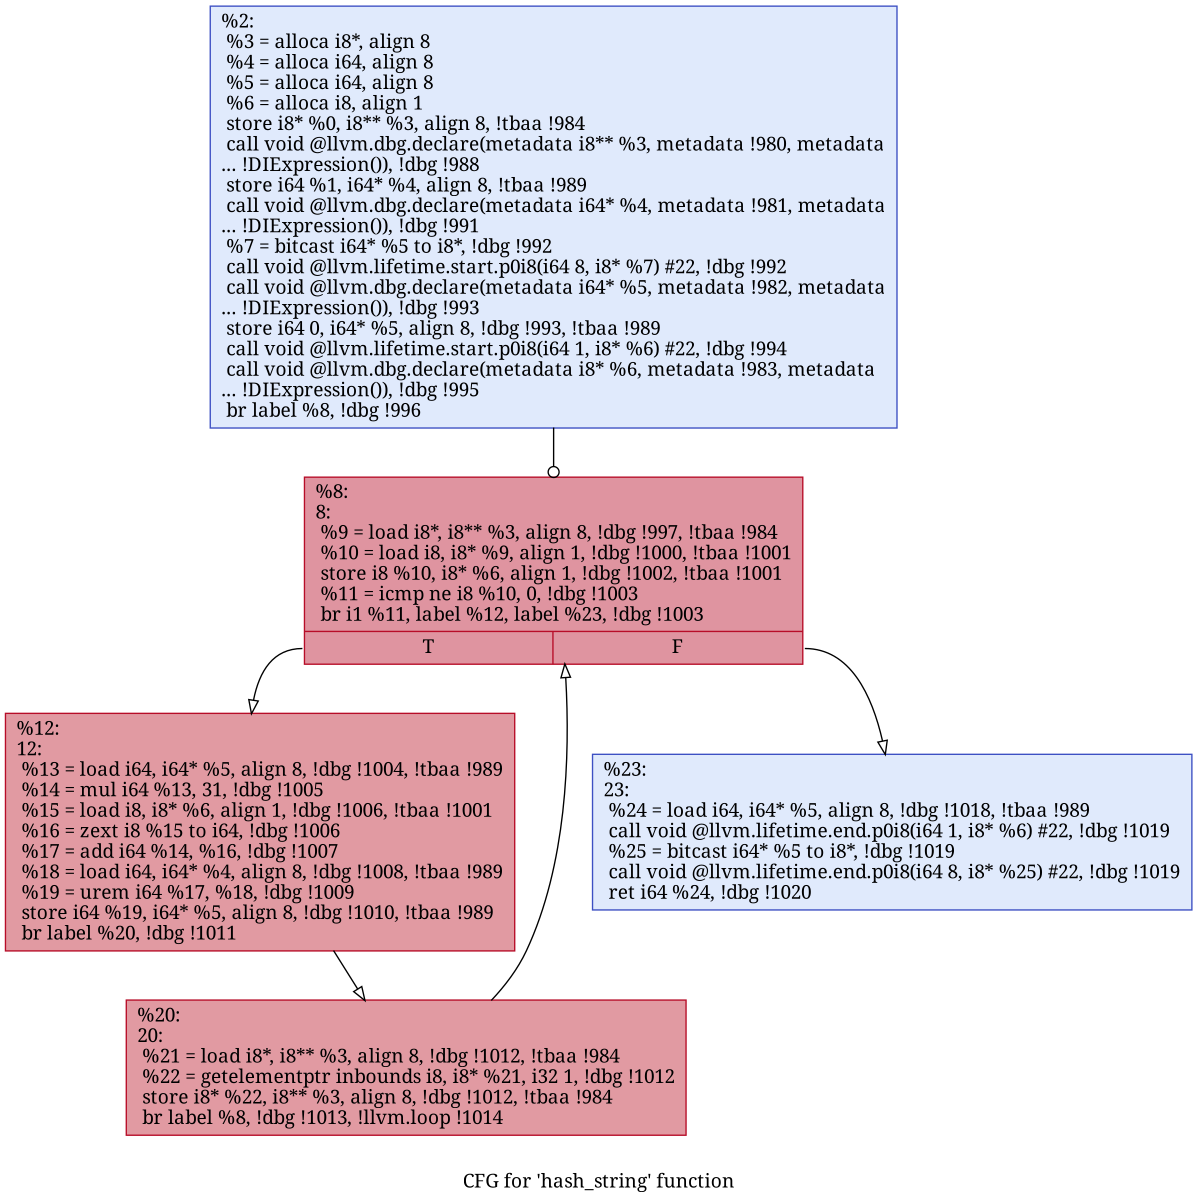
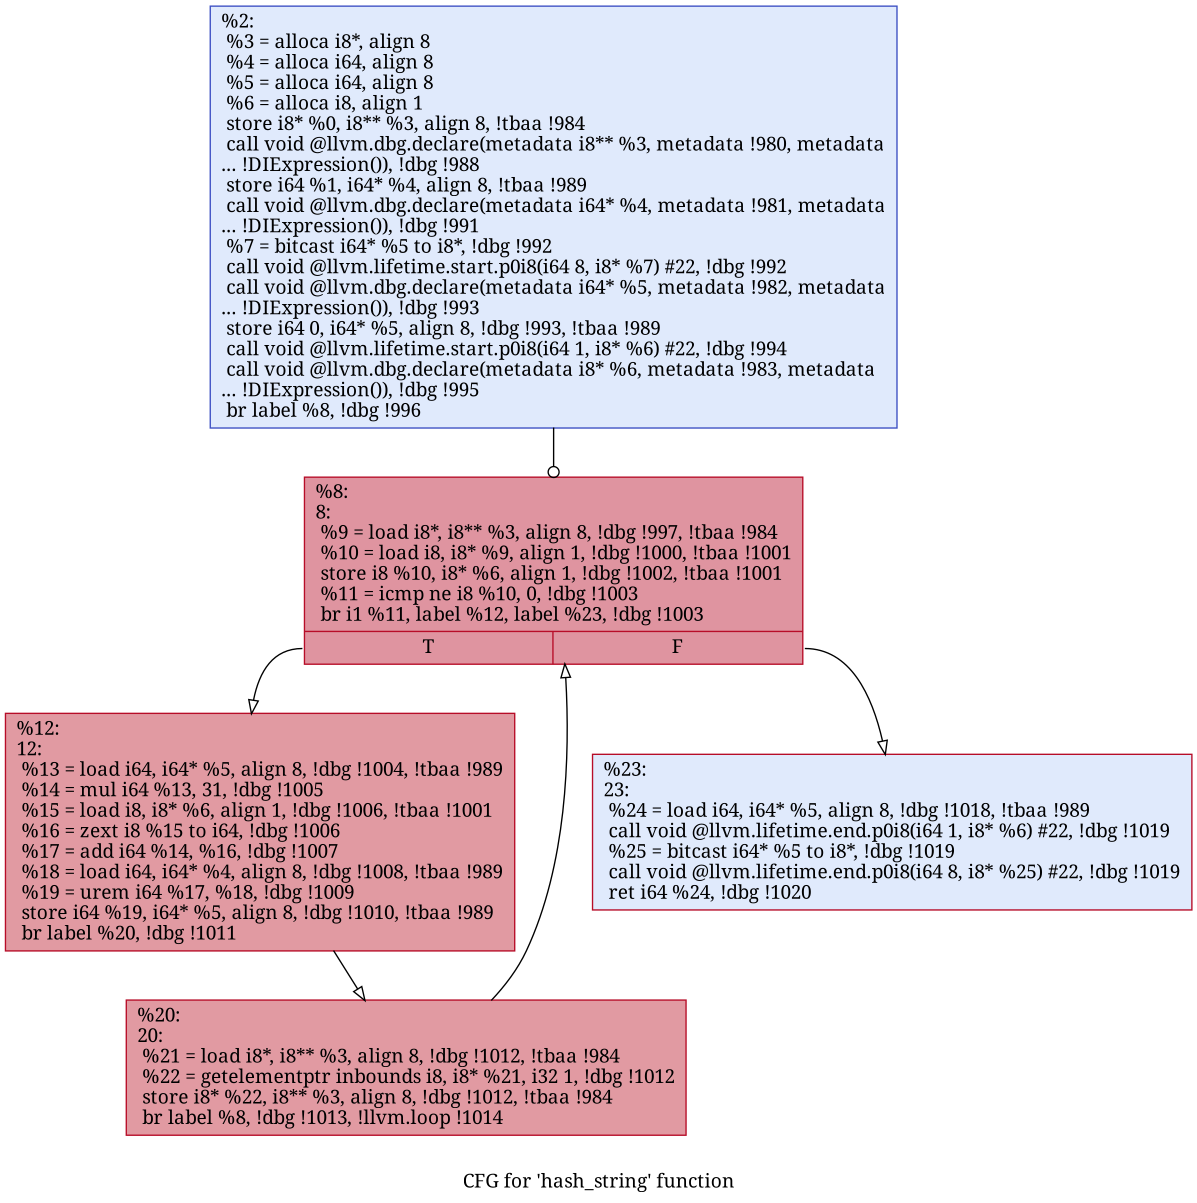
node "%23:": color #3d50c3ff -> #b70d28ff
